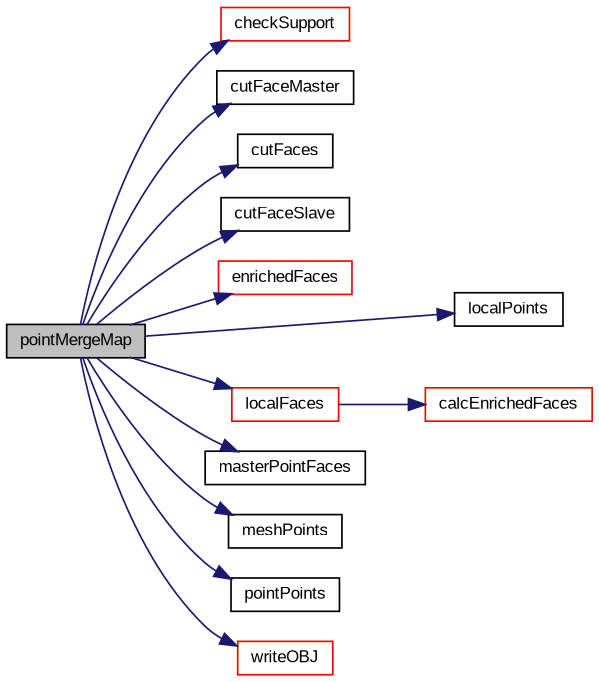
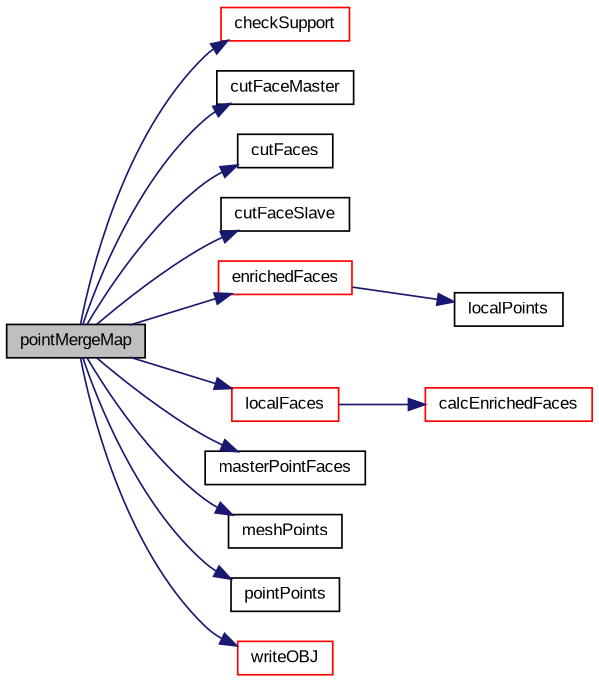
edge "pointMergeMap" -> "localPoints": now "enrichedFaces" -> "localPoints"
